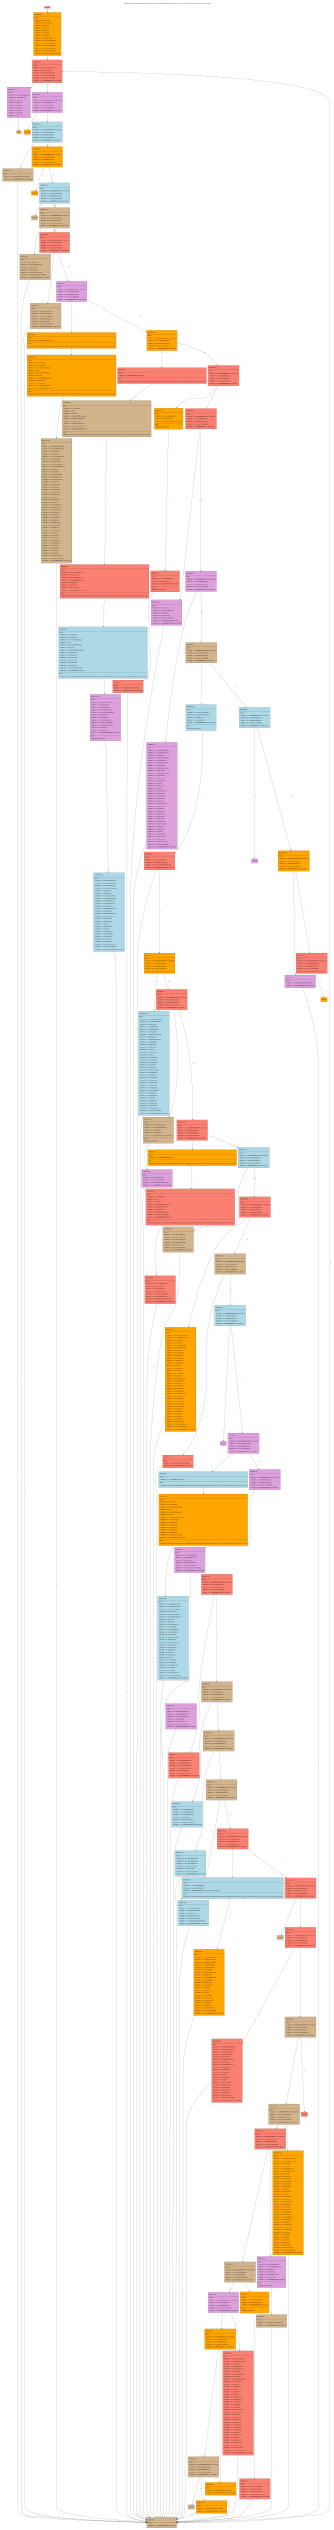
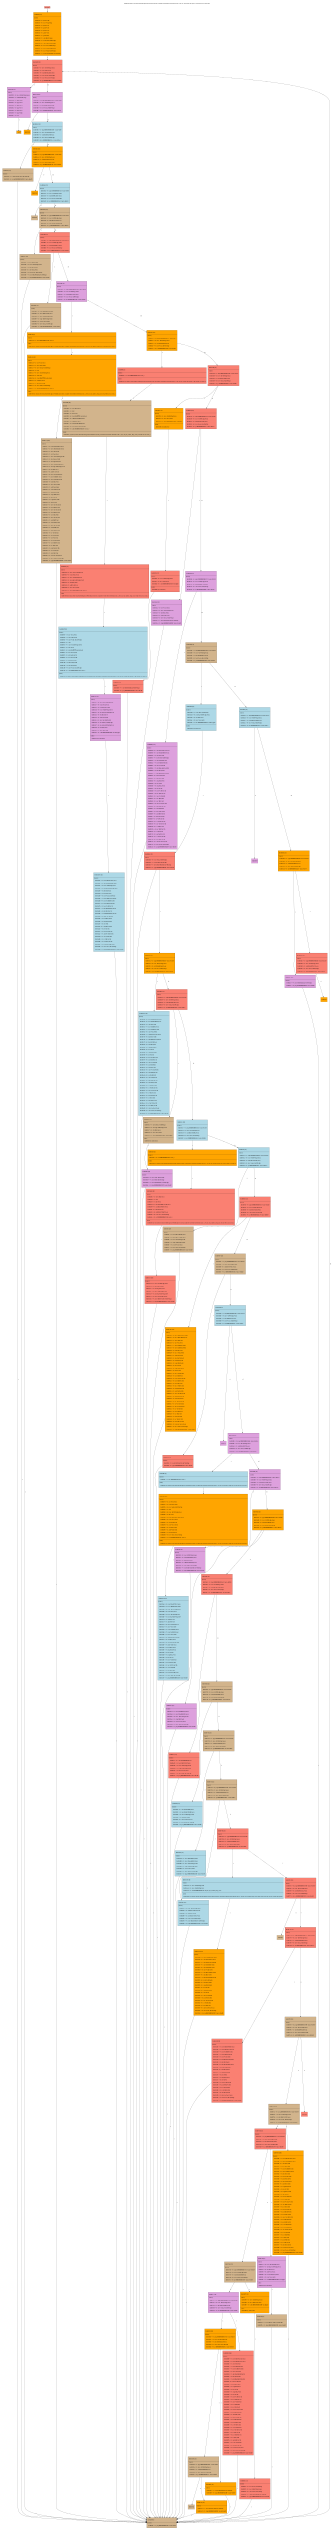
node "0x40161c [25]": fillcolor salmon -> lightblue
node "0x4016cb [25]": added
